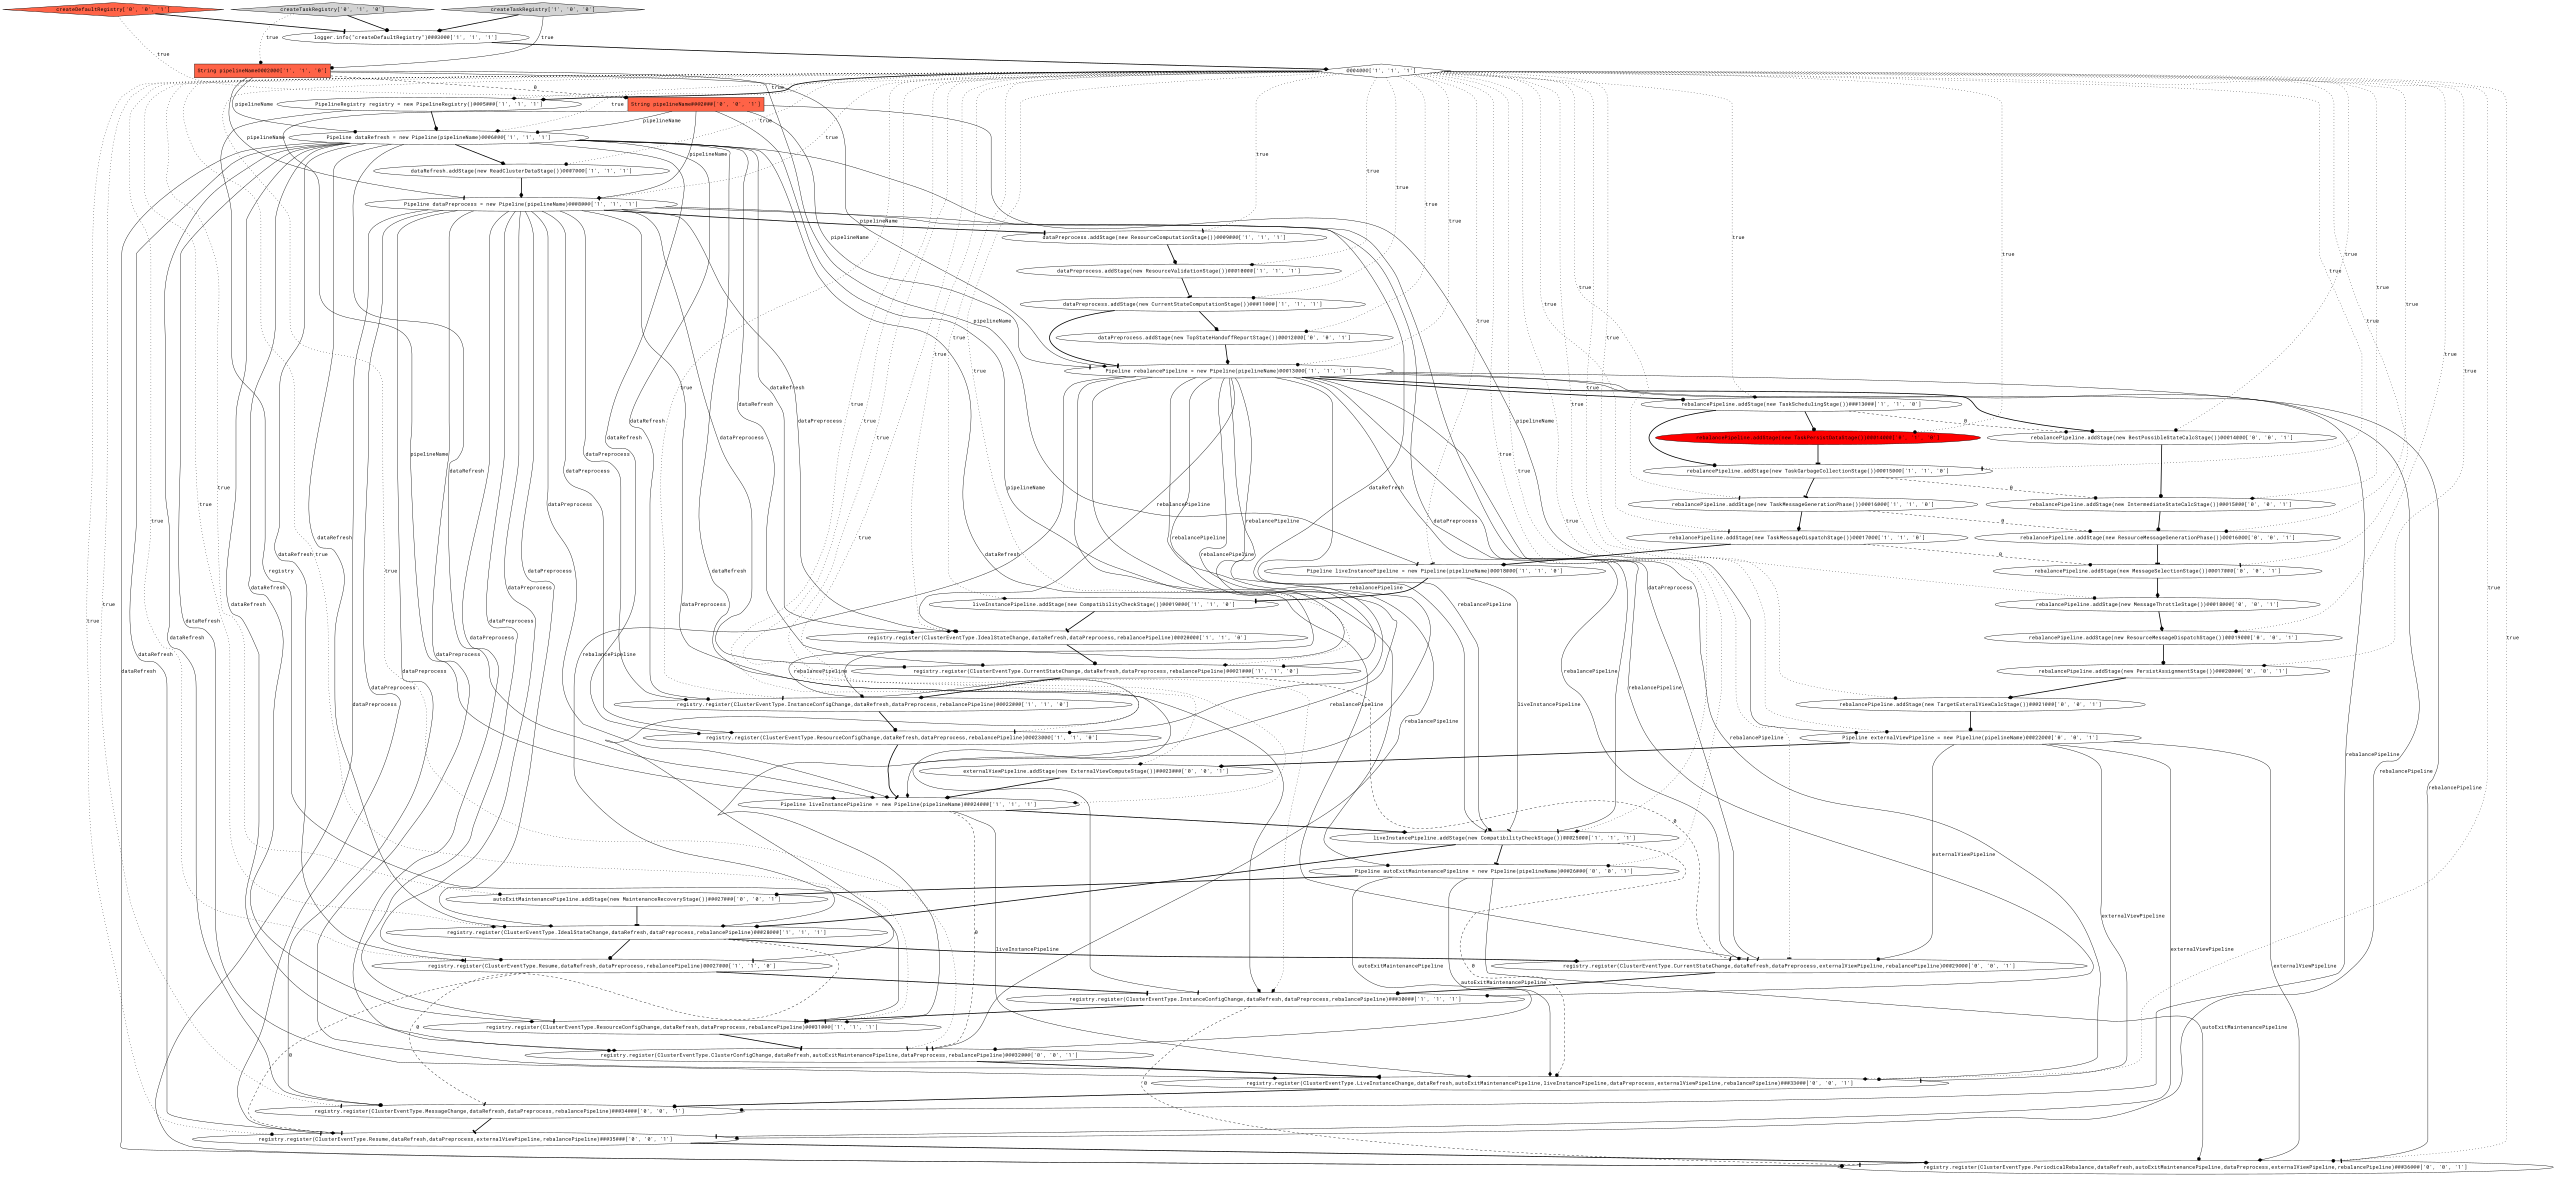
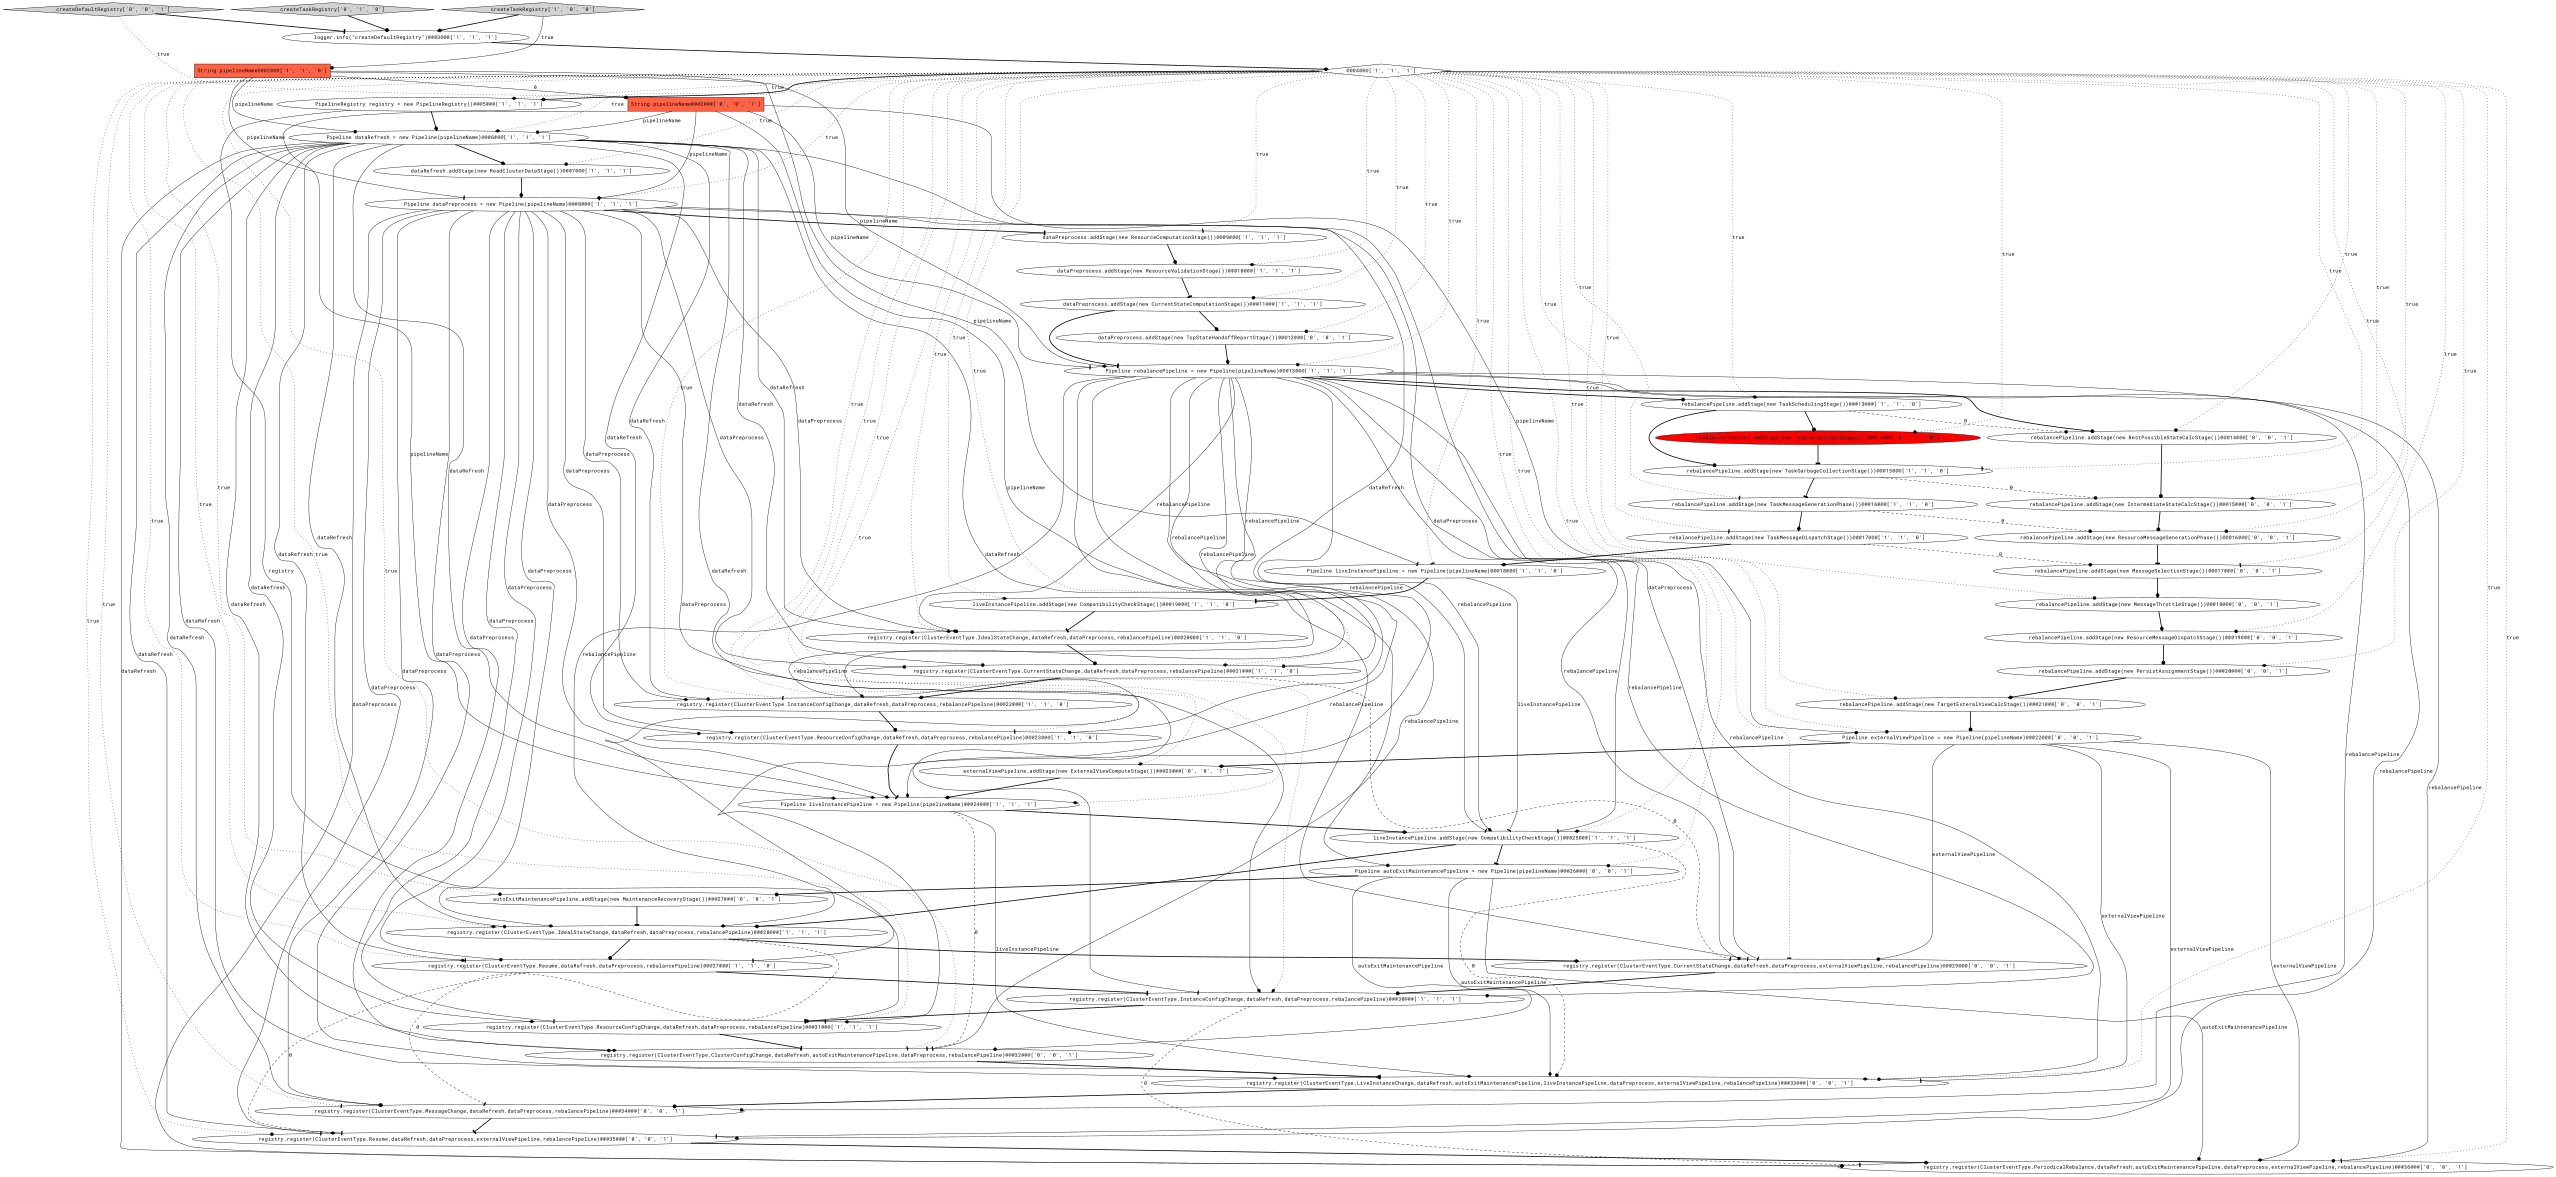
node "createDefaultRegistry['0', '0', '1']": fillcolor tomato -> lightgray
edge "createTaskRegistry['0', '1', '0']" -> "String pipelineName@@@2@@@['1', '1', '0']": removed, label "true"
edge "String pipelineName@@@2@@@['1', '1', '0']" -> "String pipelineName@@@2@@@['0', '0', '1']": style dashed -> solid
